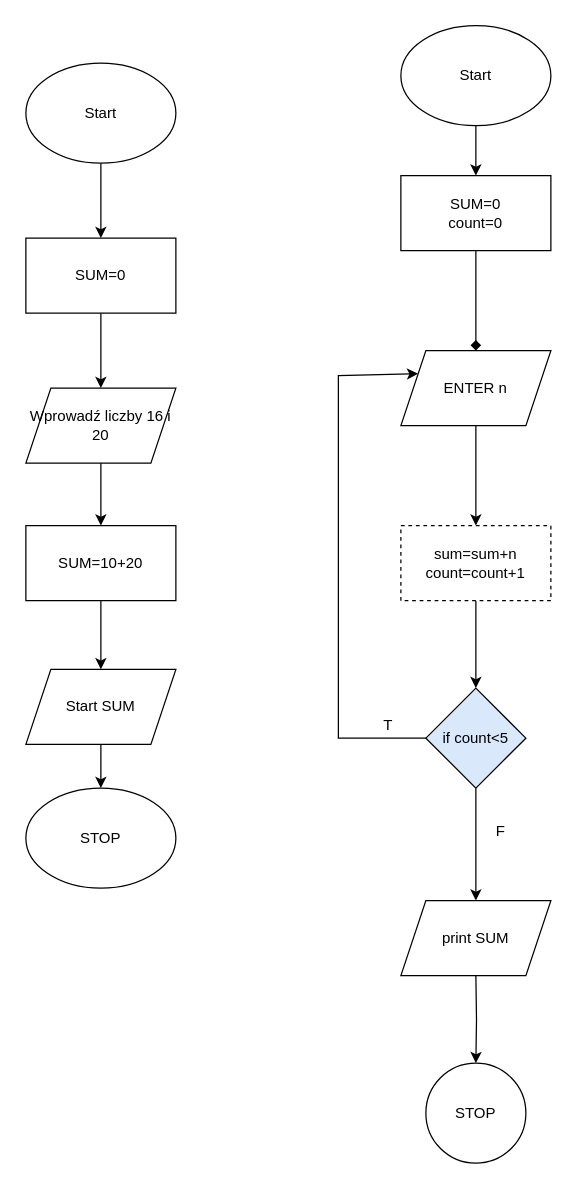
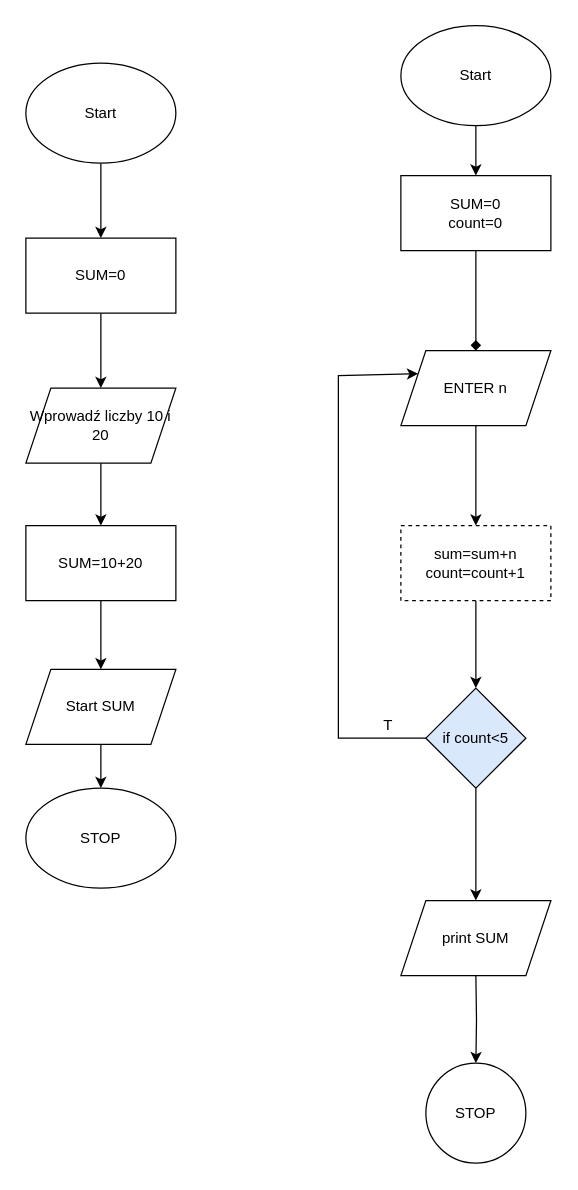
node "Wprowadź liczby 16 i 20": label "Wprowadź liczby 16 i 20" -> "Wprowadź liczby 10 i 20"
node "F": removed
